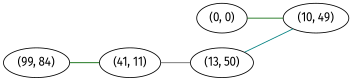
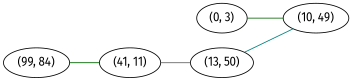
node "(0, 0)": label "(0, 0)" -> "(0, 3)"
